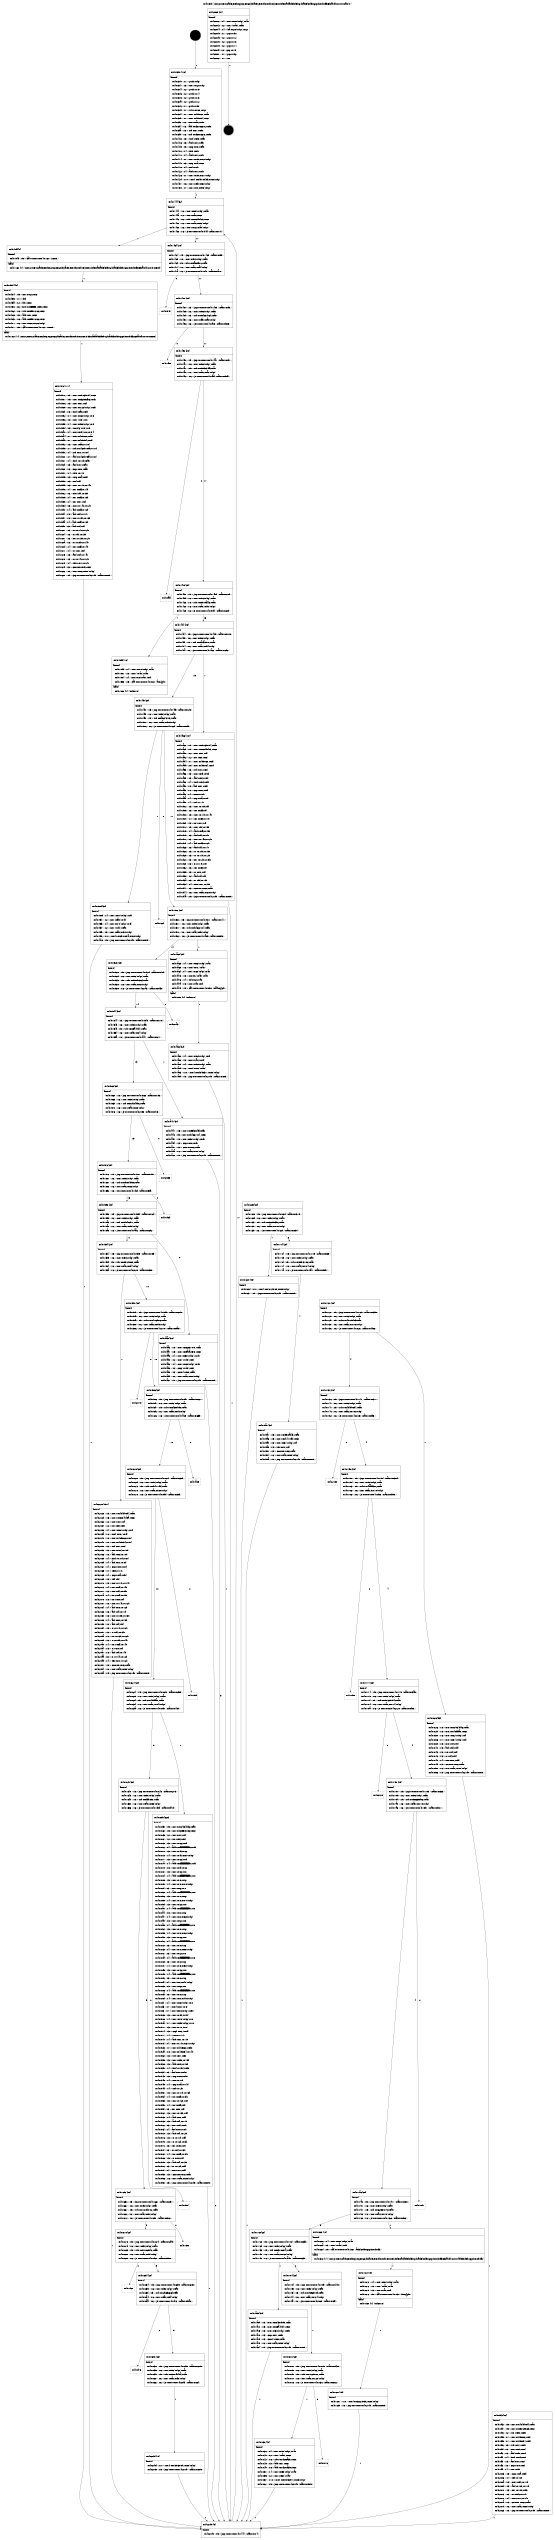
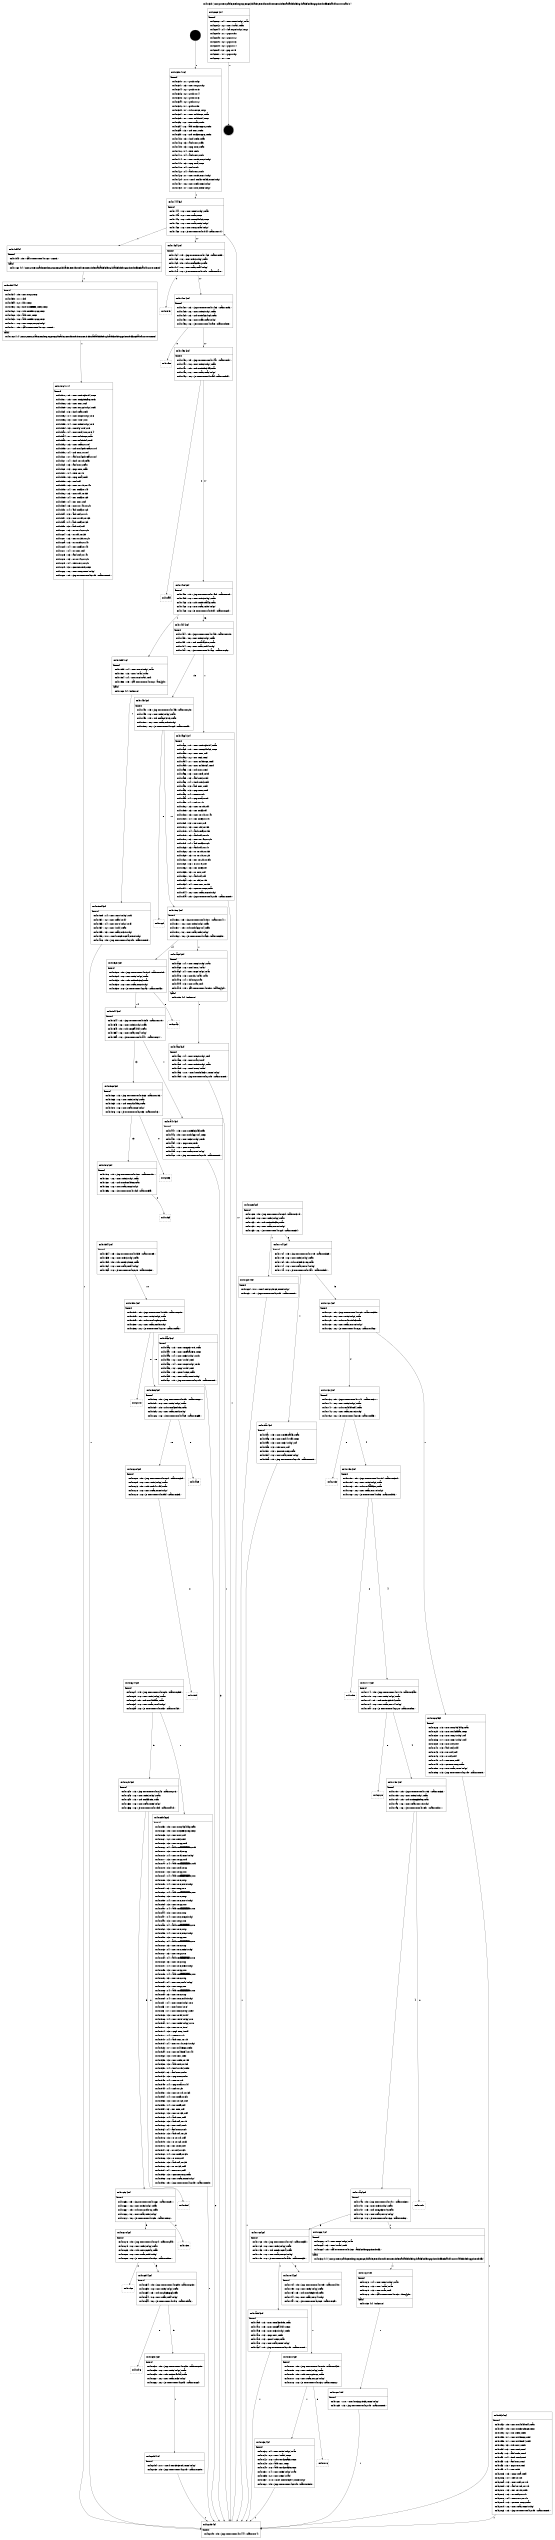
edge "0x4014f0 [28]" -> "0x4019ed [30]": now "0x4019dd [16]" -> "0x4019ed [30]"
node "0x401598 [28]": removed
edge "0x401704 [28]" -> "0x401720 [28]": added, label "5"
edge "0x401608 [28]" -> "0x401624 [28]": removed, label "10"
node "0x402028 [151]": removed
